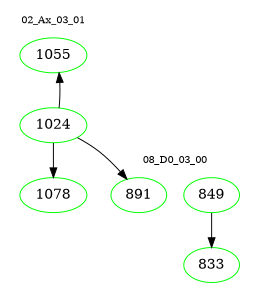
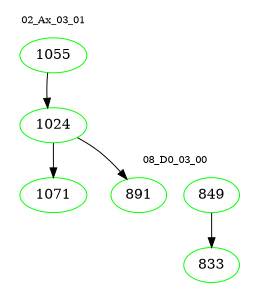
edge "1024" -> "1055": reversed
node "1078": label "1078" -> "1071"
